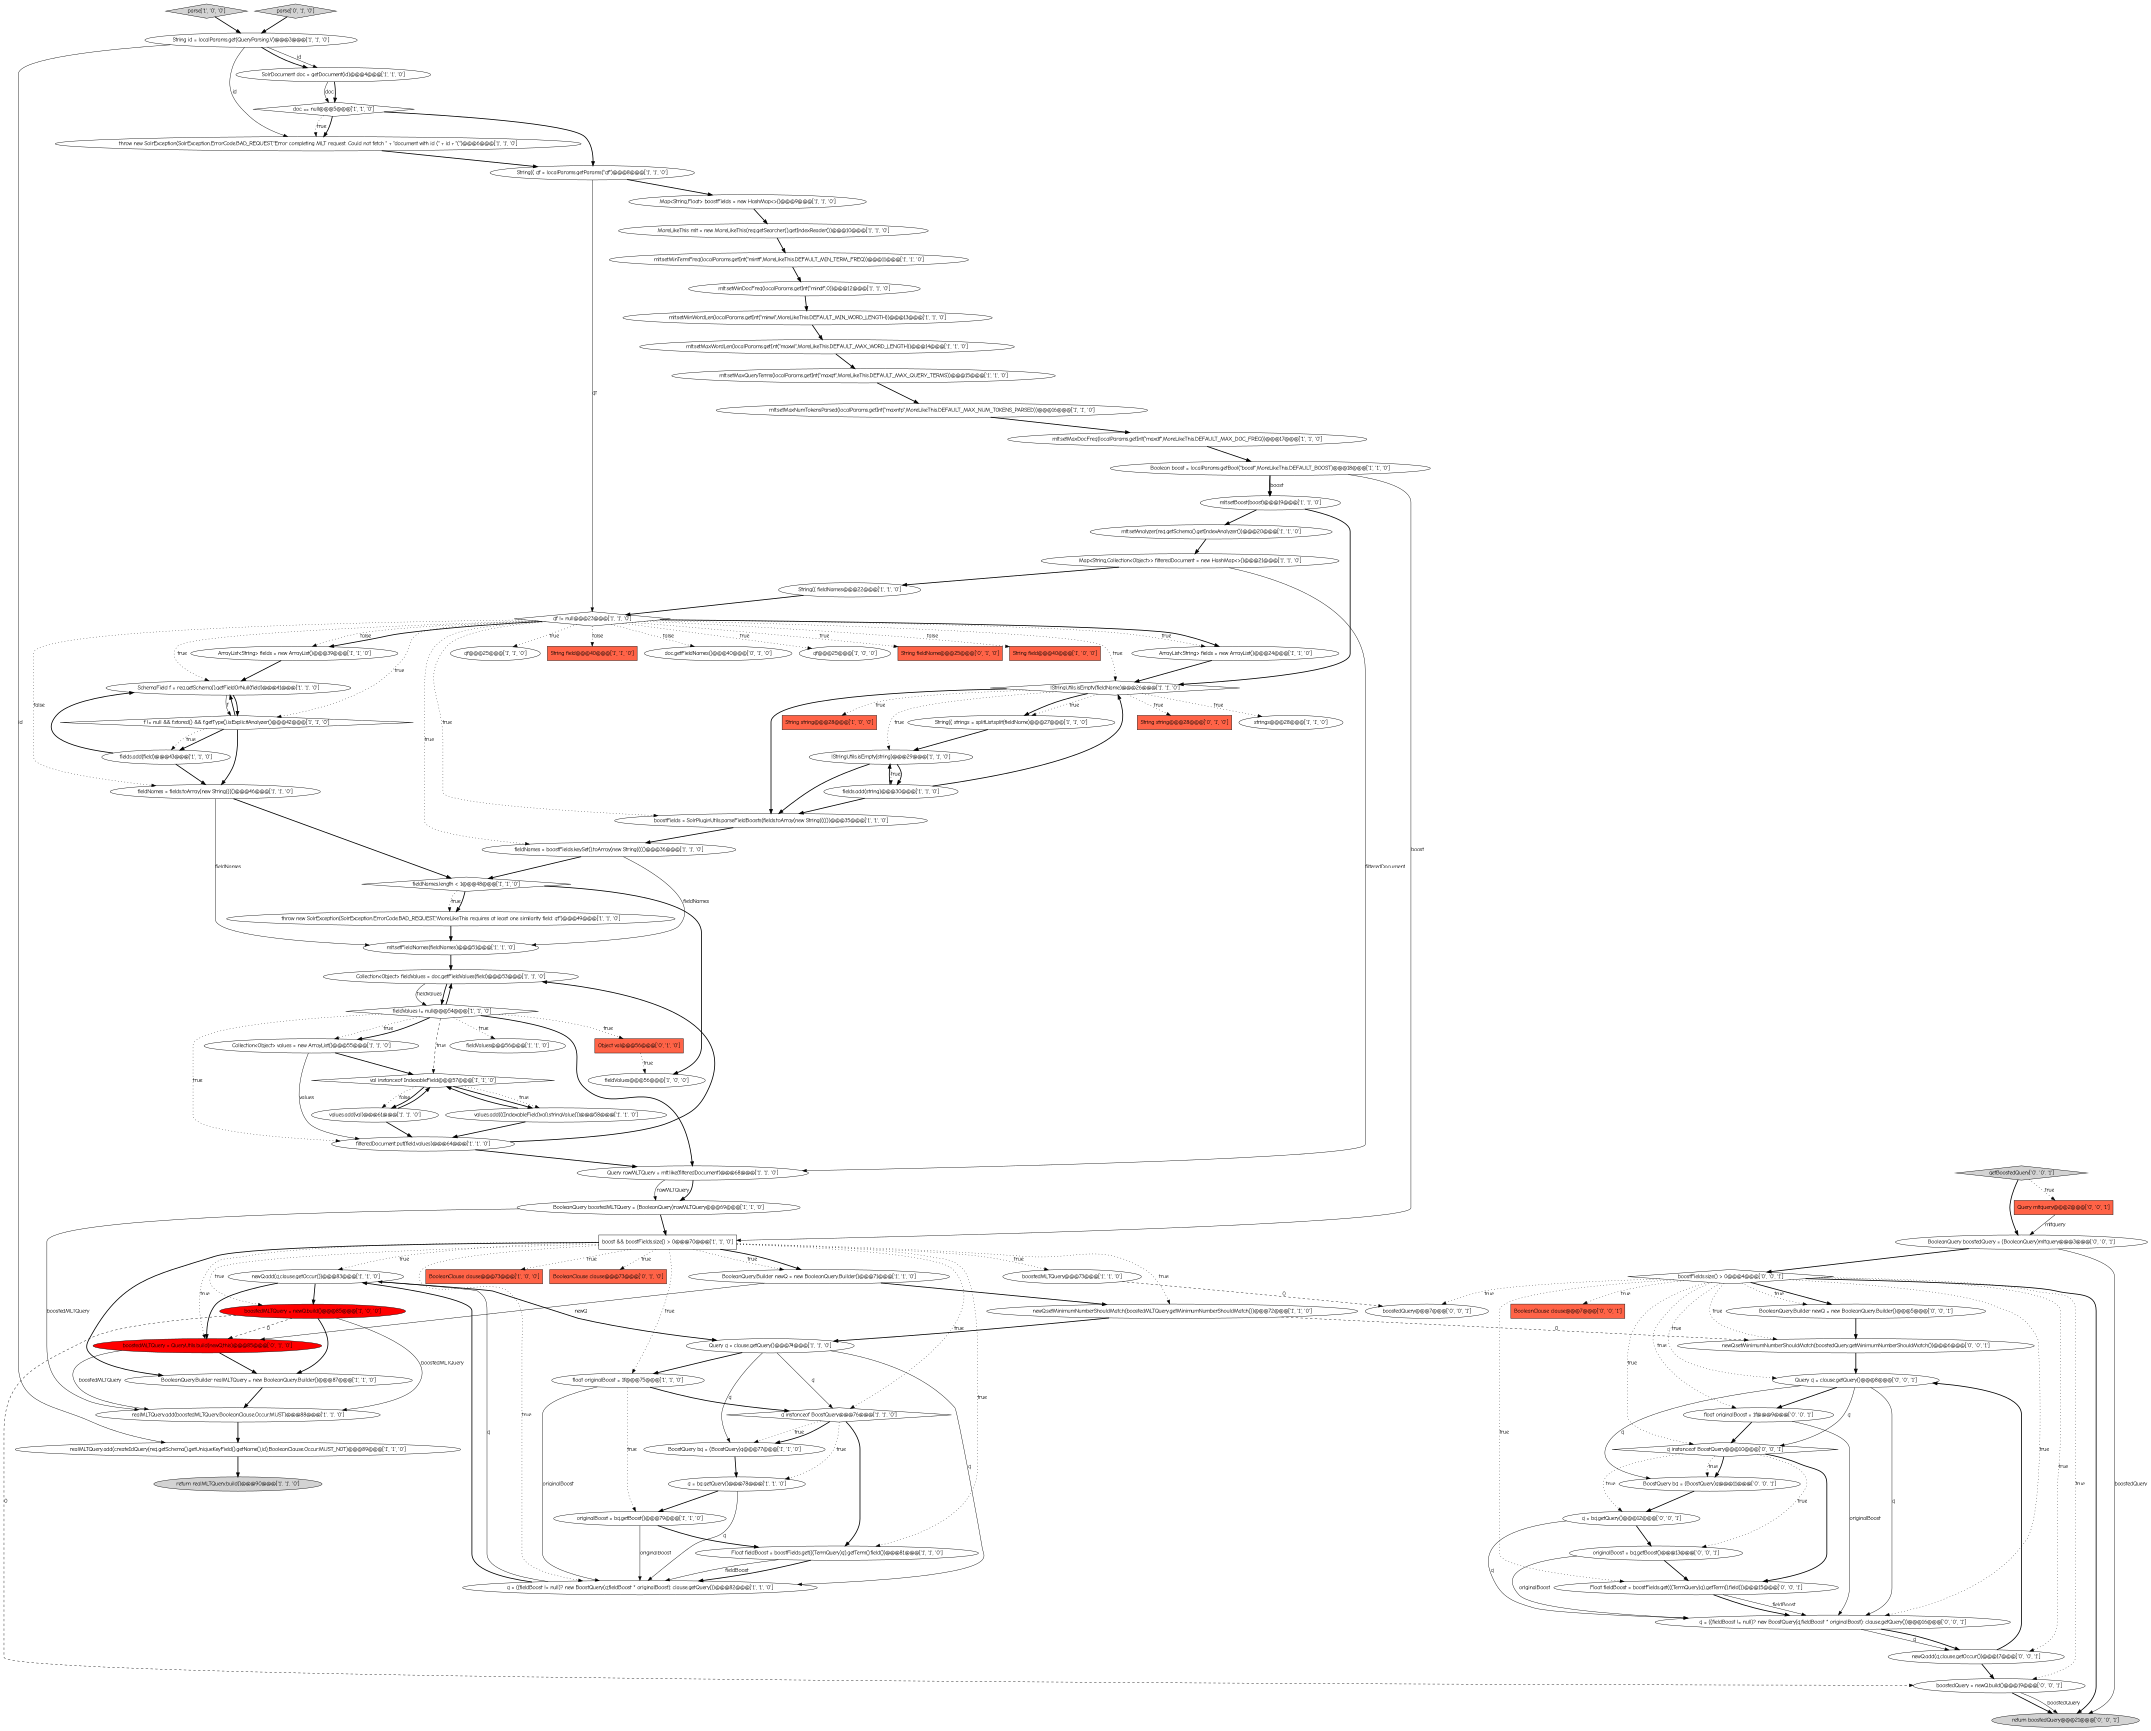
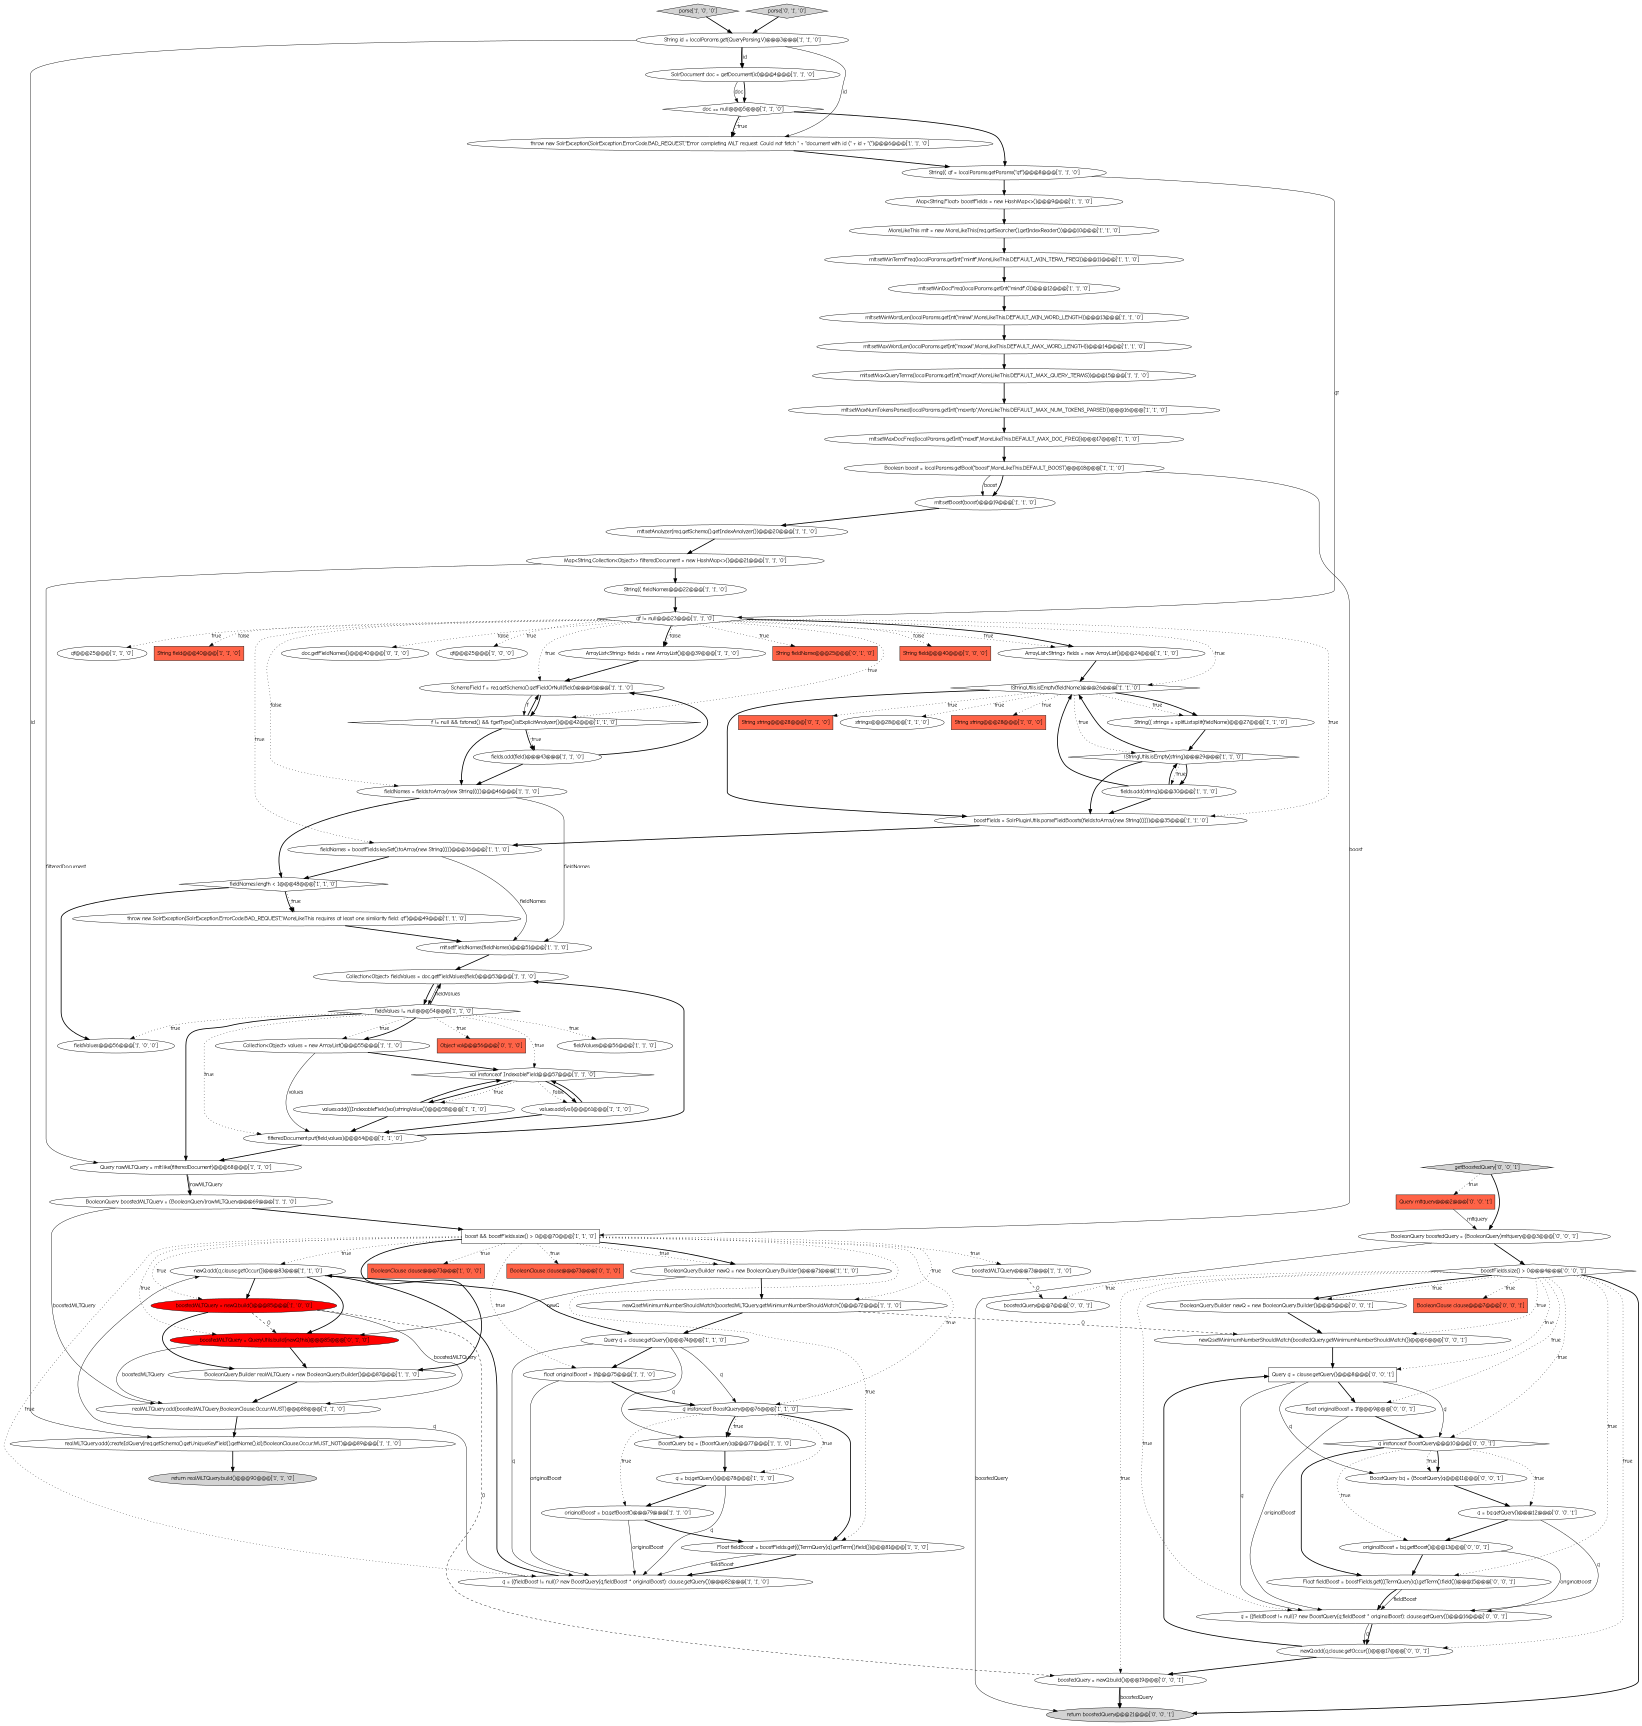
edge "mlt.setBoost(boost)@@@19@@@['1', '1', '0']" -> "!StringUtils.isEmpty(fieldName)@@@26@@@['1', '1', '0']": now "!StringUtils.isEmpty(string)@@@29@@@['1', '1', '0']" -> "!StringUtils.isEmpty(fieldName)@@@26@@@['1', '1', '0']"
node "!StringUtils.isEmpty(string)@@@29@@@['1', '1', '0']": shape ellipse -> diamond
edge "fieldValues != null@@@54@@@['1', '1', '0']" -> "val instanceof IndexableField@@@57@@@['1', '1', '0']": style dashed -> dotted
edge "Object val@@@56@@@['0', '1', '0']" -> "fieldValues@@@56@@@['1', '0', '0']": now "fieldValues != null@@@54@@@['1', '1', '0']" -> "fieldValues@@@56@@@['1', '0', '0']"
node "Query q = clause.getQuery()@@@8@@@['0', '0', '1']": shape ellipse -> box
edge "float originalBoost = 1f@@@75@@@['1', '1', '0']" -> "originalBoost = bq.getBoost()@@@79@@@['1', '1', '0']": now "q instanceof BoostQuery@@@76@@@['1', '1', '0']" -> "originalBoost = bq.getBoost()@@@79@@@['1', '1', '0']"
